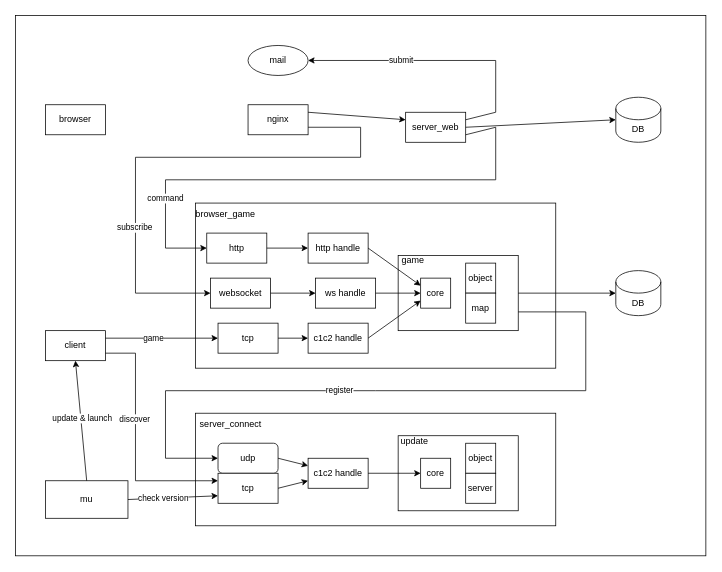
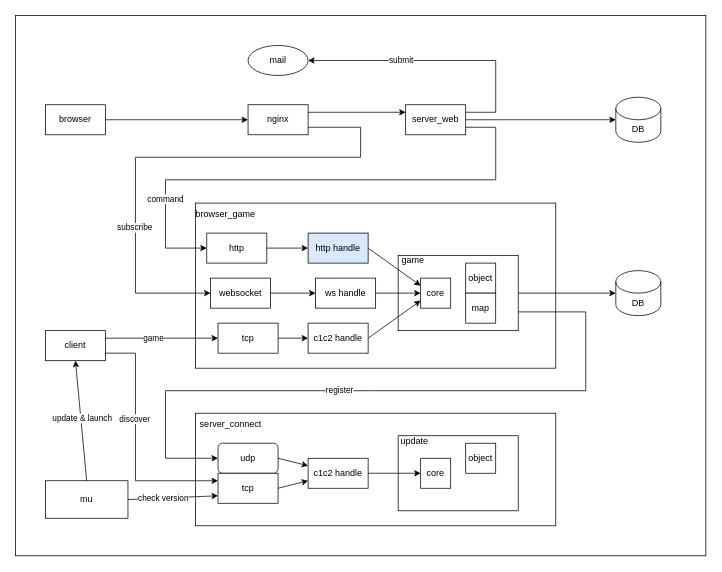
edge "browser" -> "nginx": added
node "server_web": moved (435, 127) -> (435, 120)
node "http handle": fillcolor #ffffff -> #dae8fc
node "server": removed
